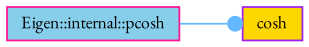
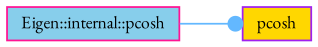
node "cosh": label "cosh" -> "pcosh"
